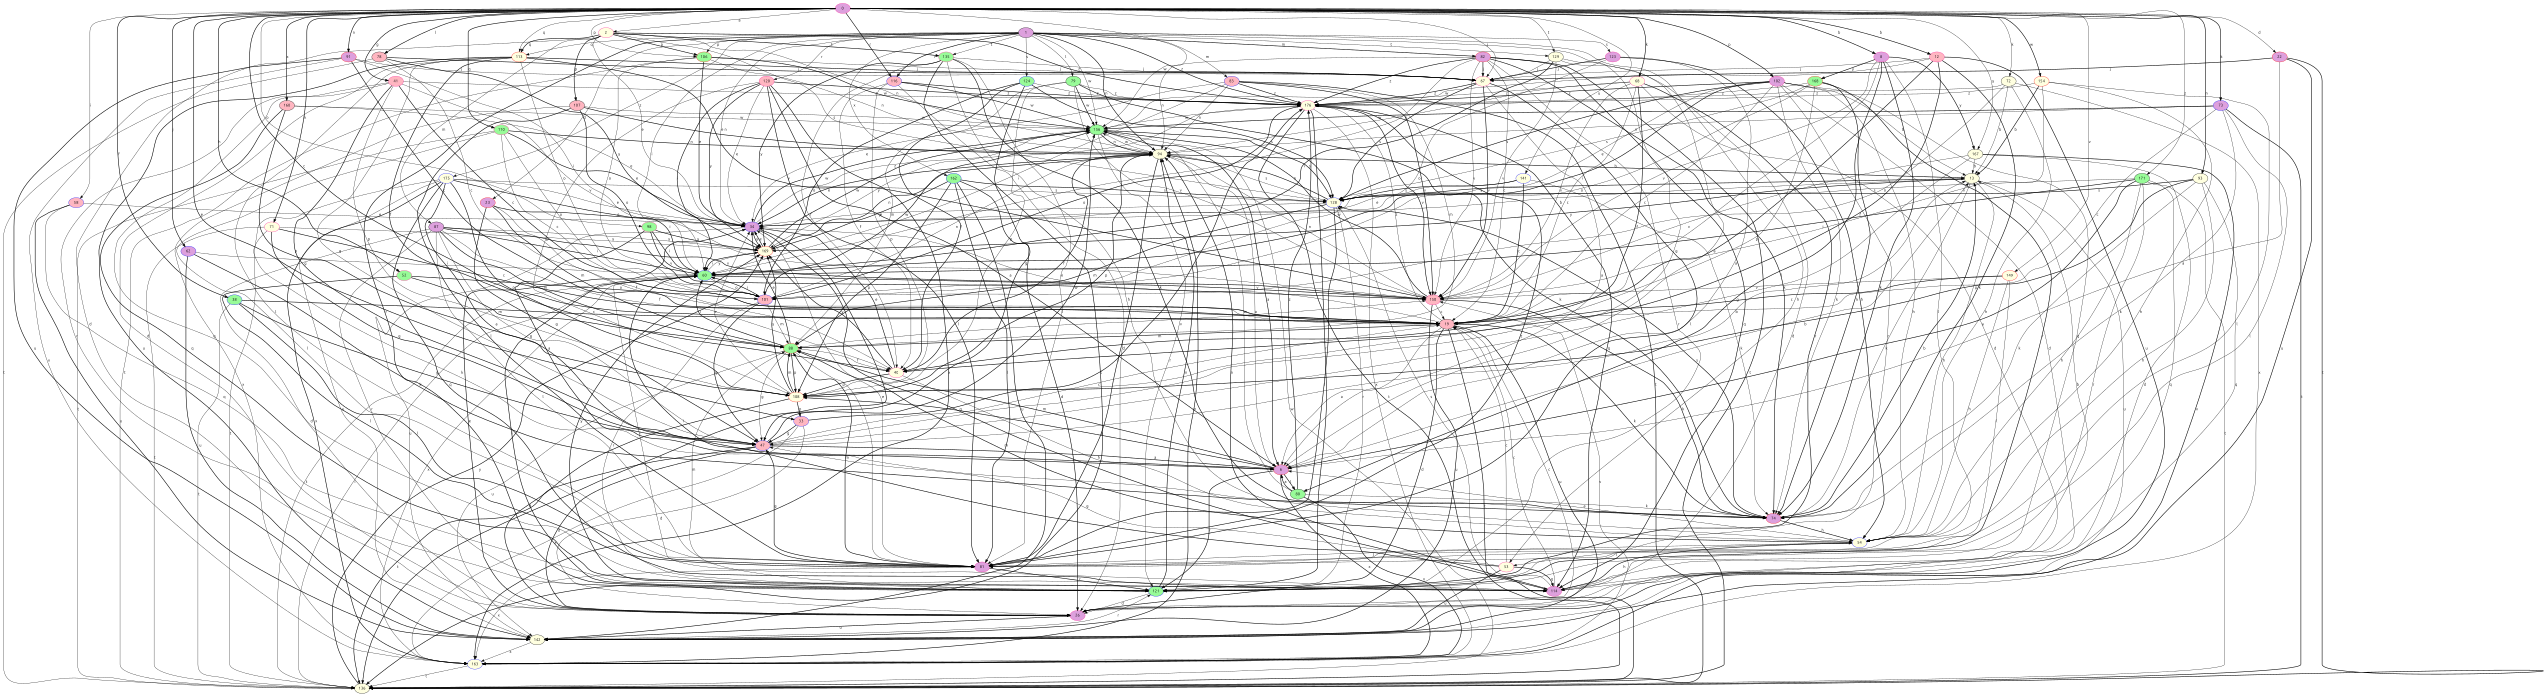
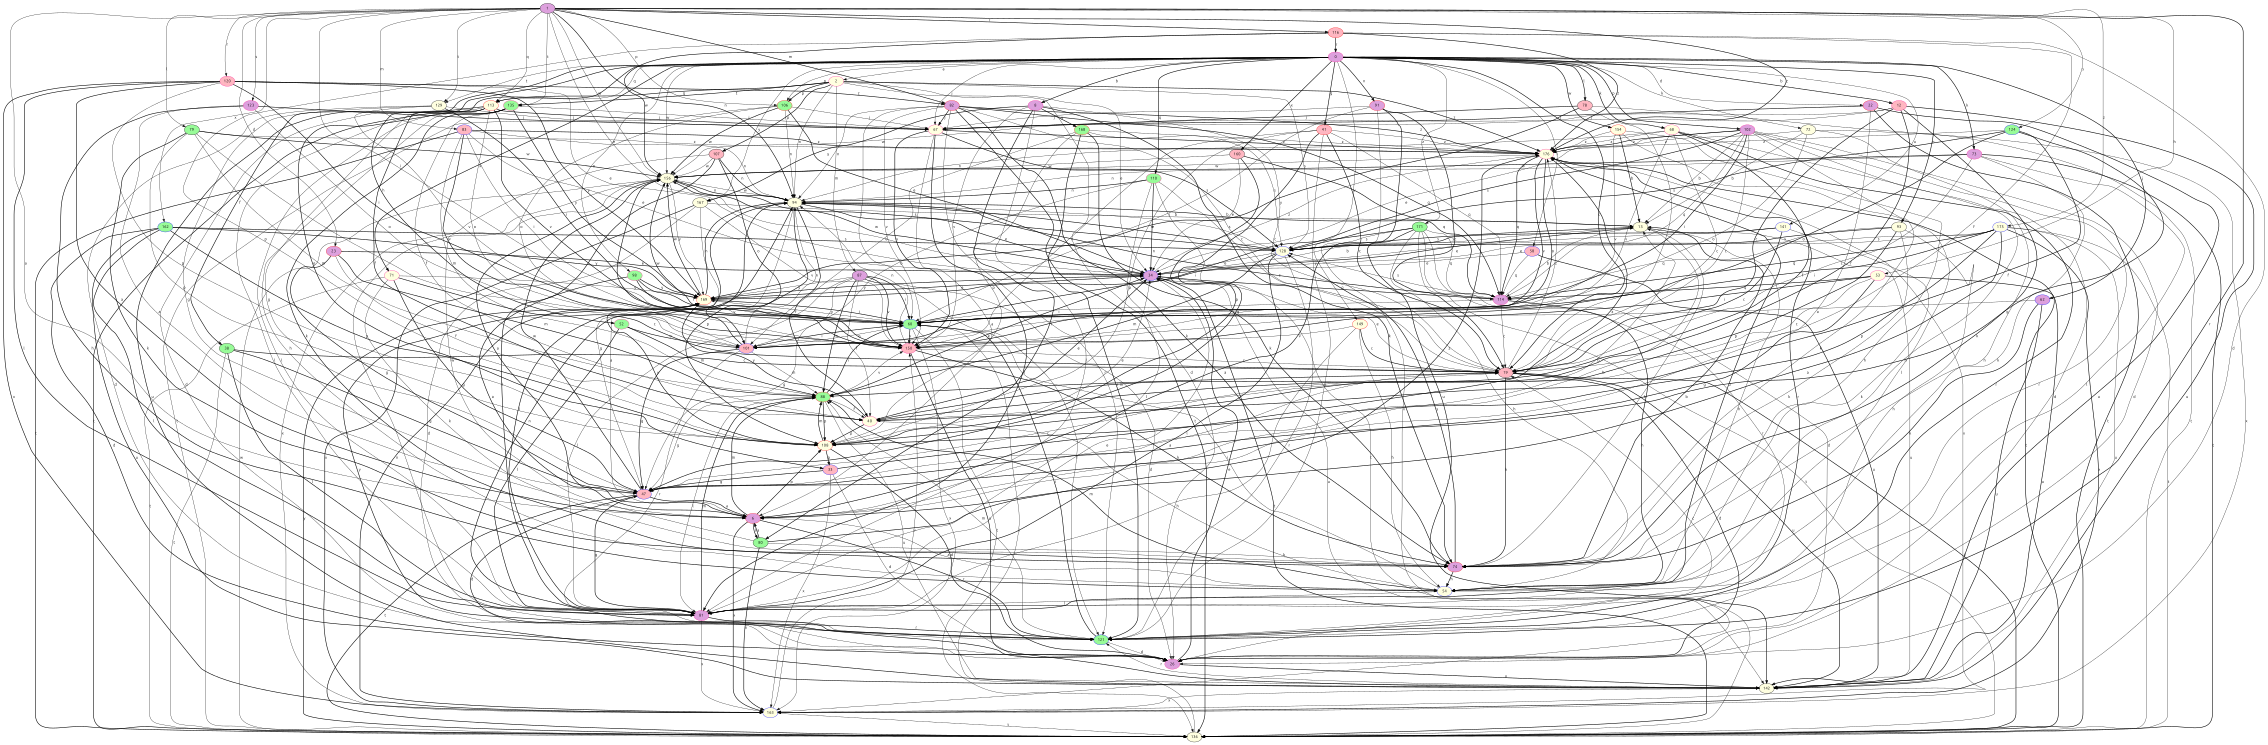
edge "0" -> "116": reversed
node "41": color deeppink -> red
node "116": color blue -> red
edge "120" -> "176": now "120" -> "82"
node "73": color blue -> deeppink
node "156": fillcolor palegreen -> lightyellow
node "38": color blue -> black
edge "53" -> "47": style solid -> bold
edge "54" -> "53": now "54" -> "60"
edge "171" -> "26": added, label "d"
